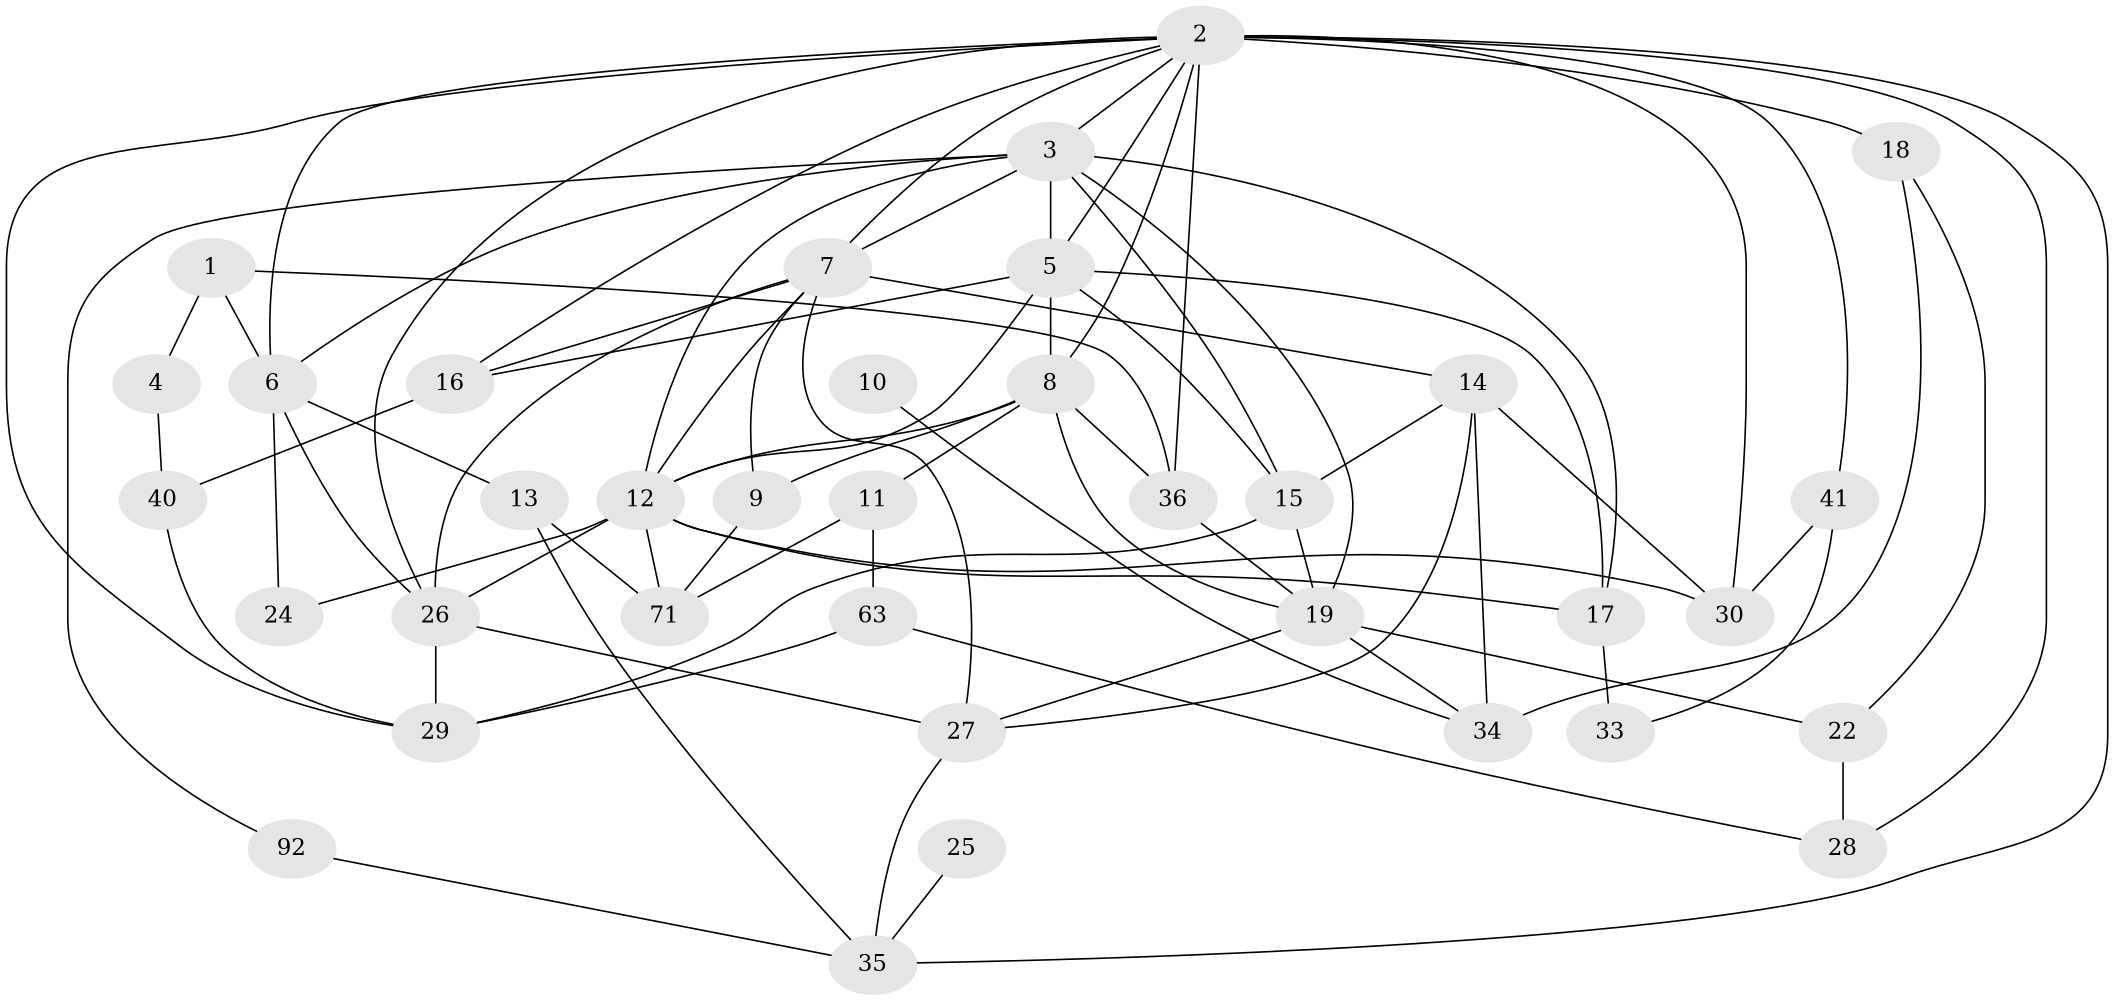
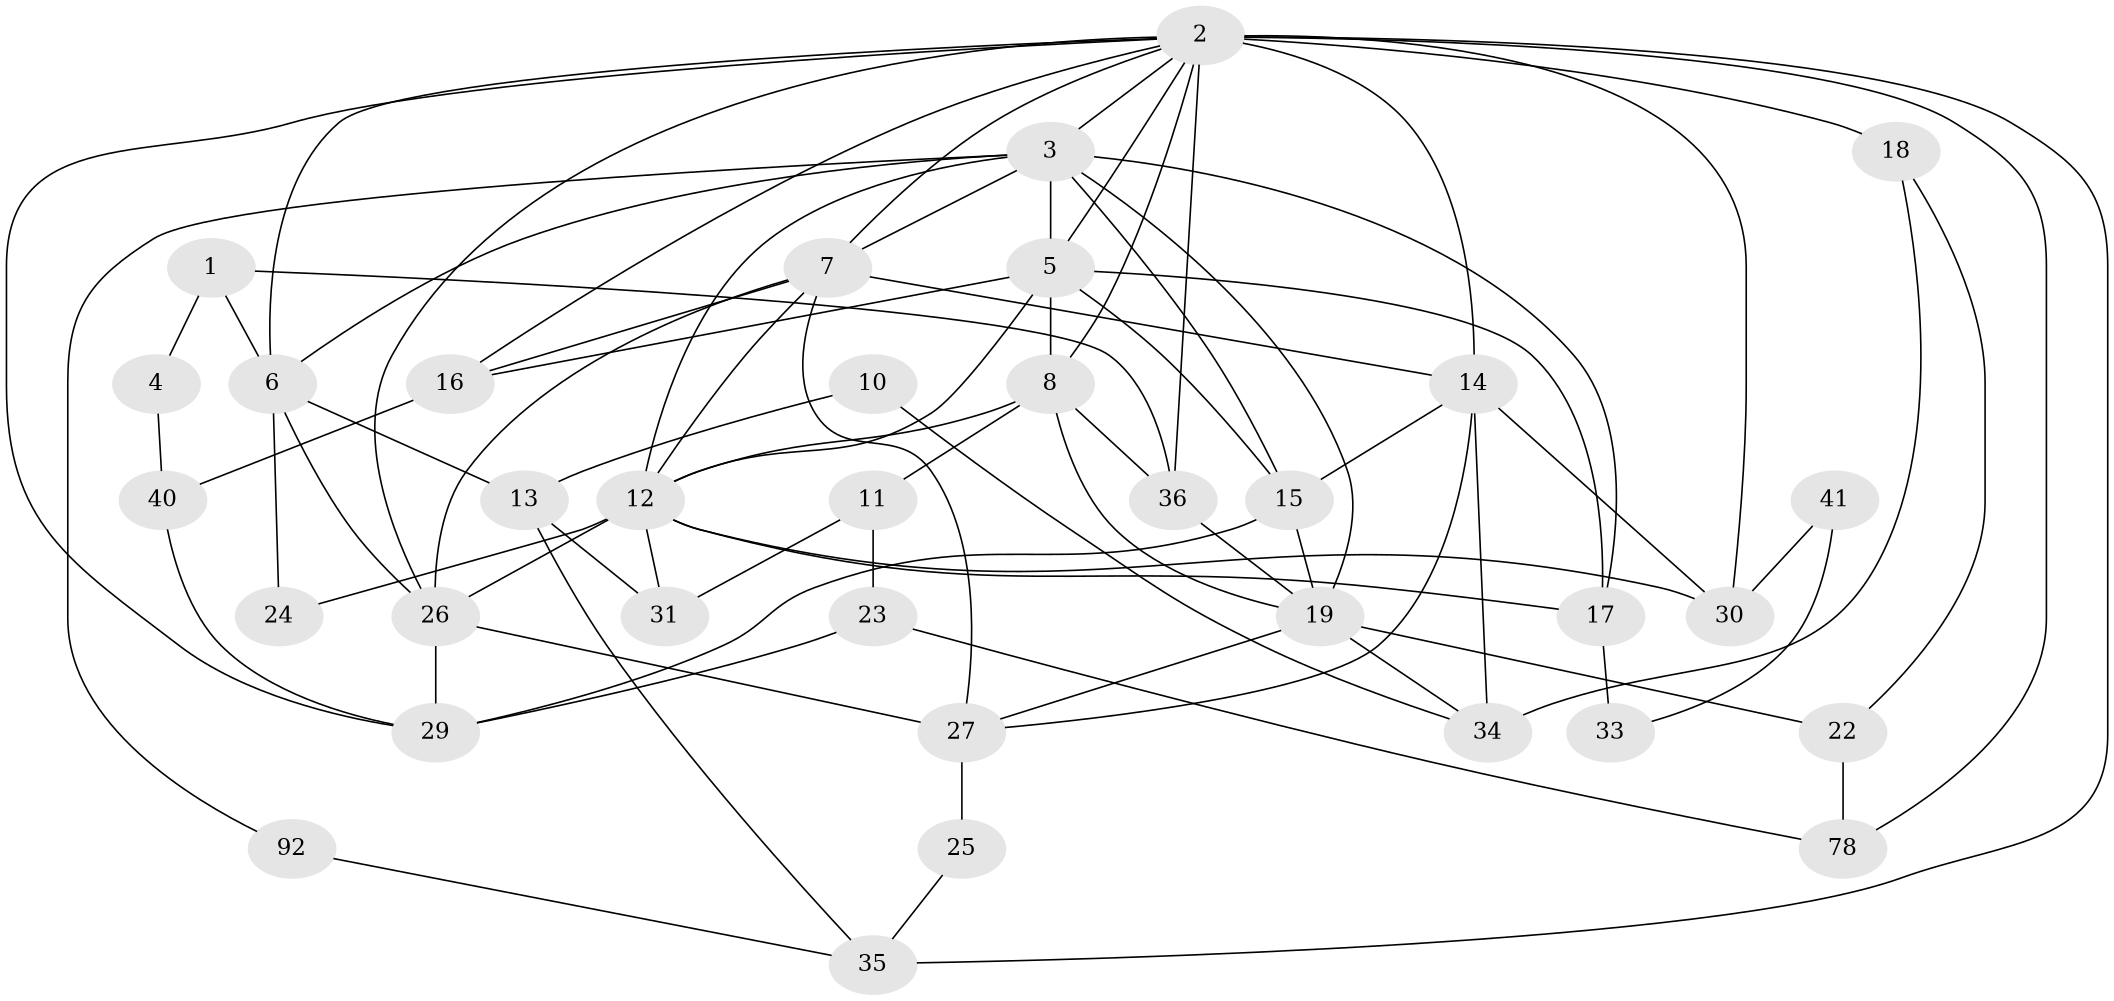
edge "2" -- "41": now "2" -- "14"
edge "10" -- "13": added
node "9": removed
node "71": label "71" -> "31"
node "63": label "63" -> "23"
edge "27" -- "35": now "27" -- "25"
node "28": label "28" -> "78"
